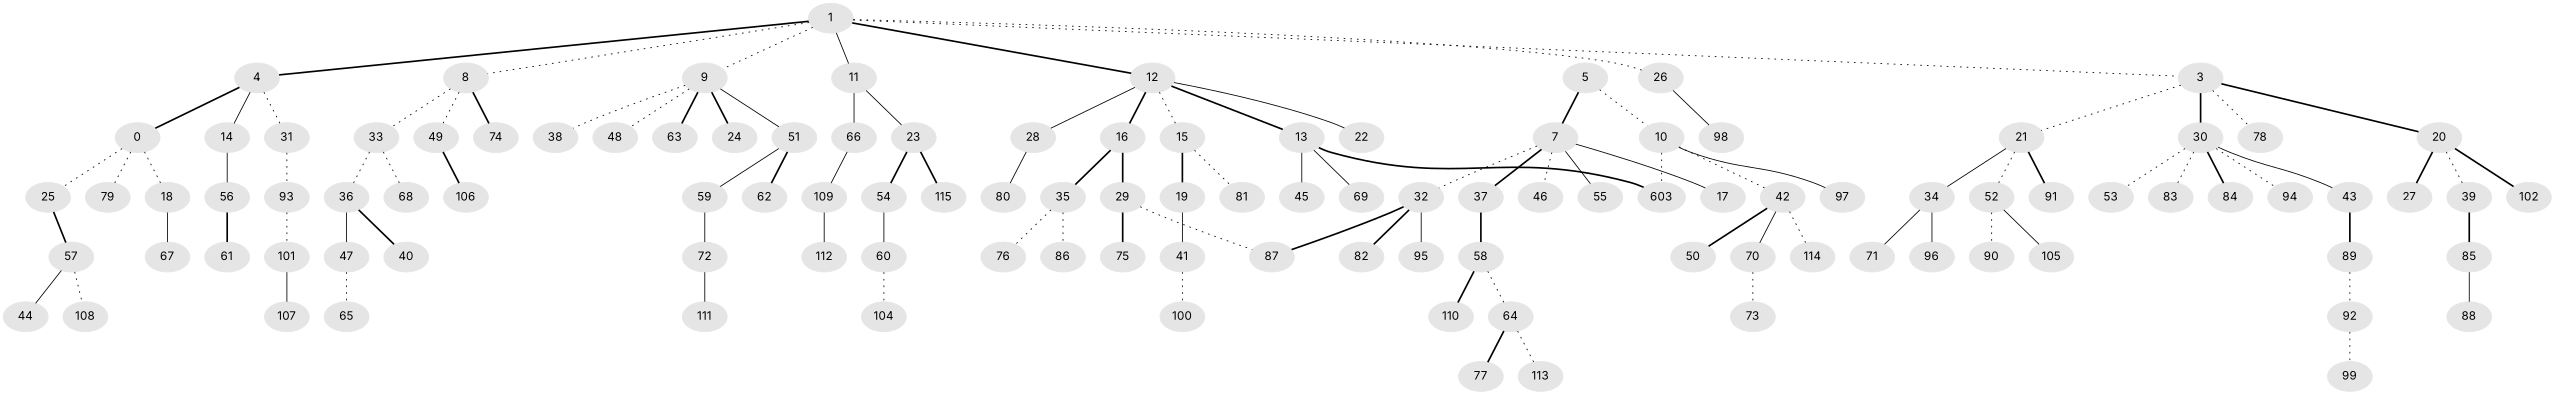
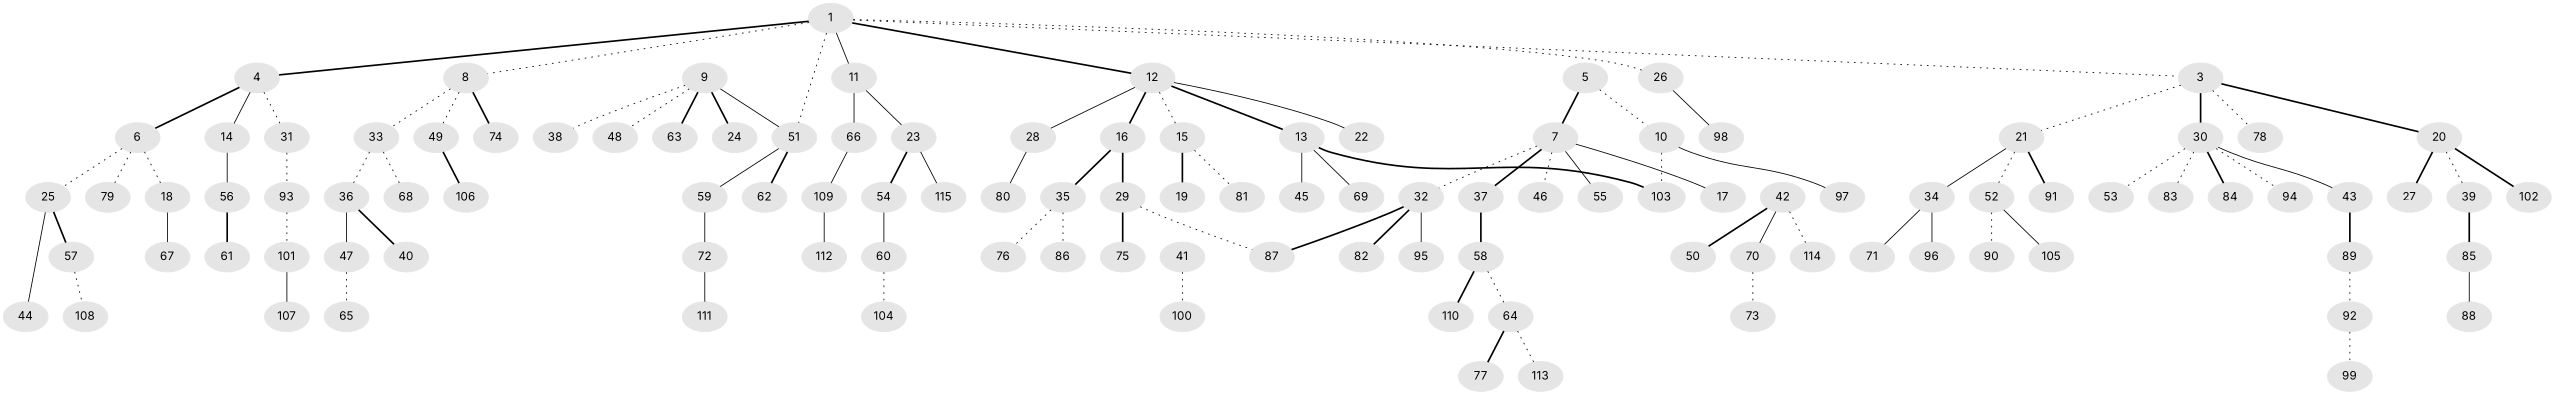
edge "1" -- "9": now "1" -- "51"
node "0": label "0" -> "6"
edge "10" -- "42": removed
edge "23" -- "115": style bold -> solid
node "603": label "603" -> "103"
edge "19" -- "41": removed
edge "57" -- "44": now "25" -- "44"
